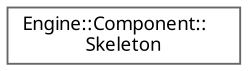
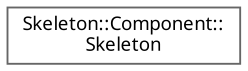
node "Engine::Component:: Skeleton": label "Engine::Component:: Skeleton" -> "Skeleton::Component:: Skeleton"
